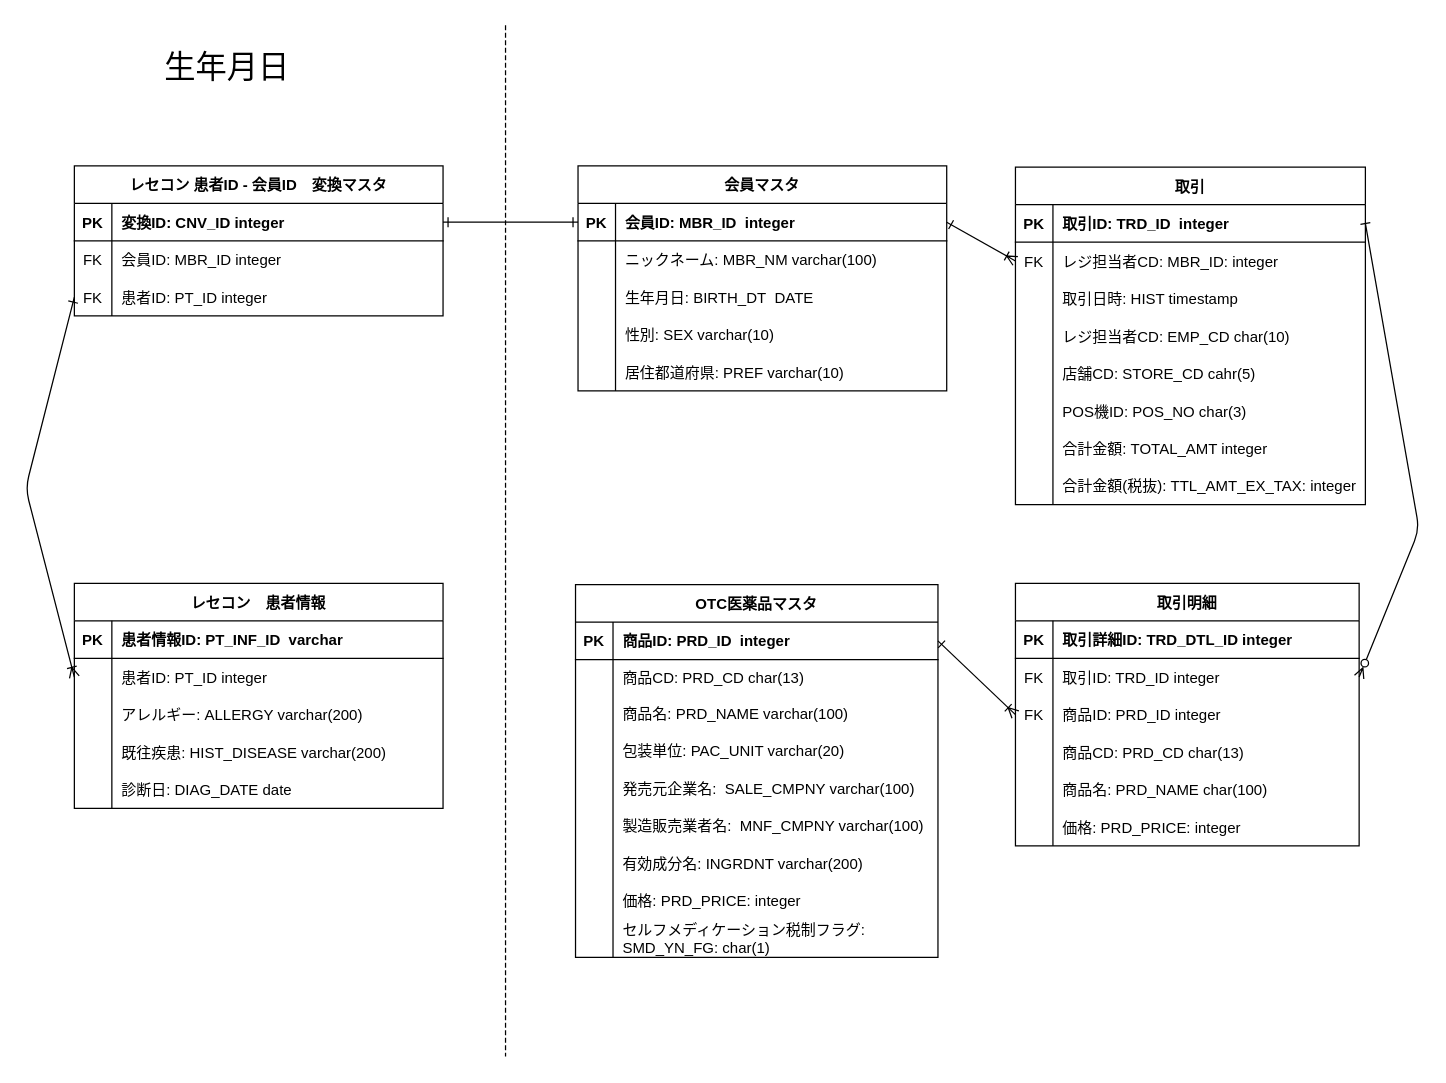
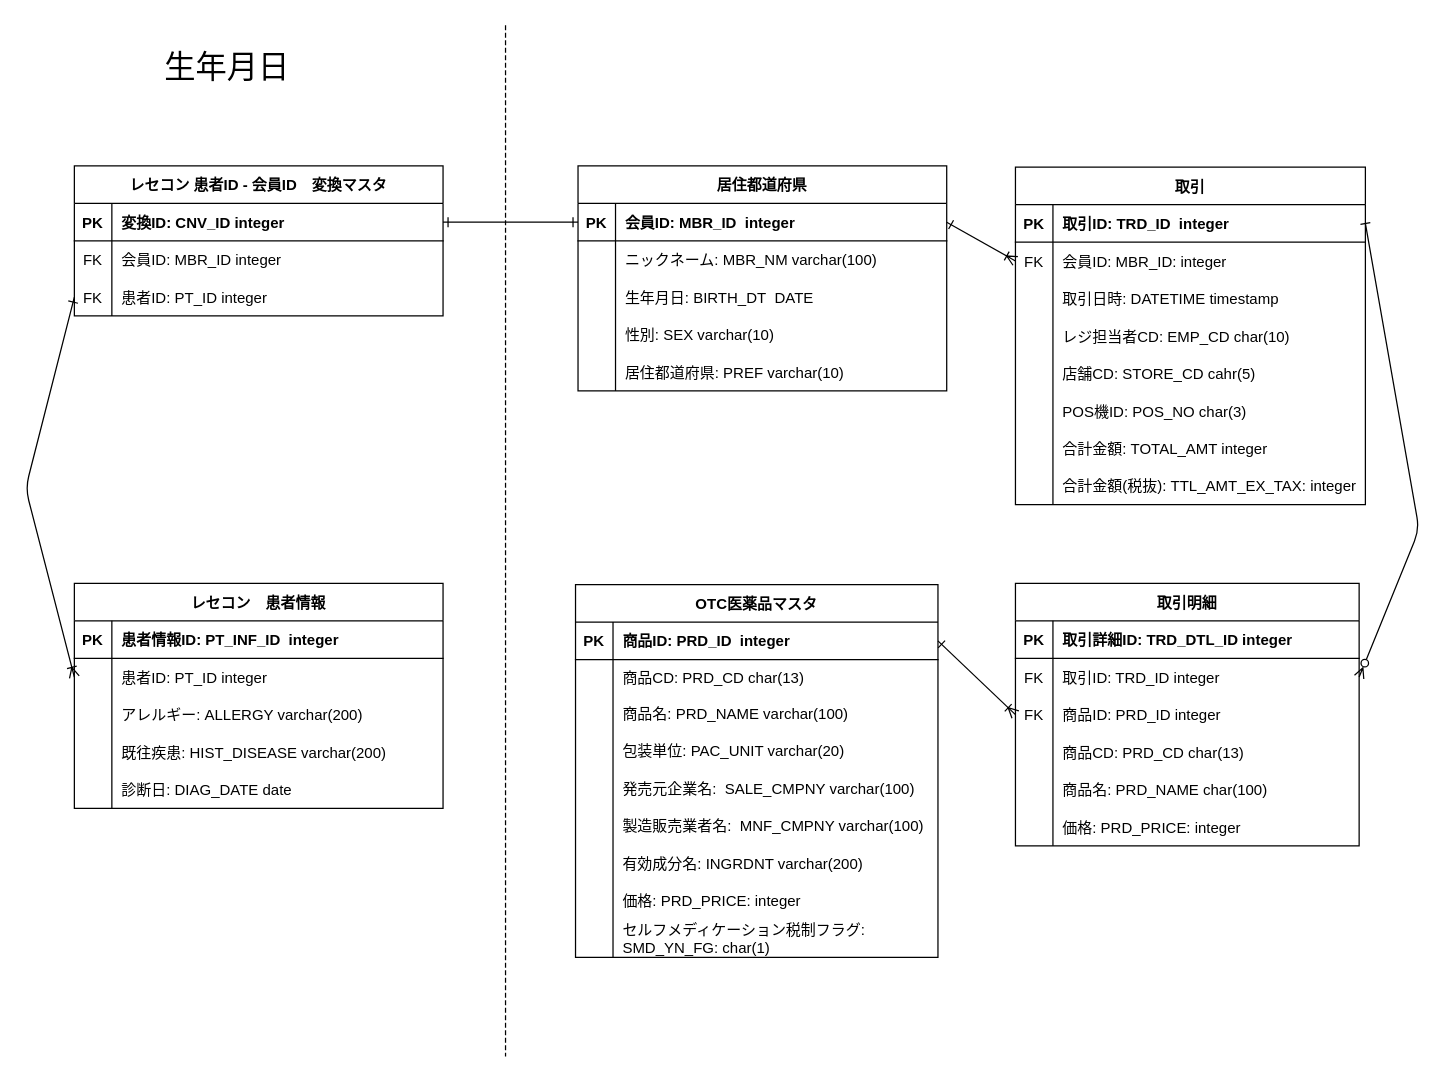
node "会員マスタ": label "会員マスタ" -> "居住都道府県"
node "レジ担当者CD: MBR_ID: integer": label "レジ担当者CD: MBR_ID: integer" -> "会員ID: MBR_ID: integer"
node "取引日時: HIST timestamp": label "取引日時: HIST timestamp" -> "取引日時: DATETIME timestamp"
node "患者情報ID: PT_INF_ID varchar": label "患者情報ID: PT_INF_ID varchar" -> "患者情報ID: PT_INF_ID integer"
